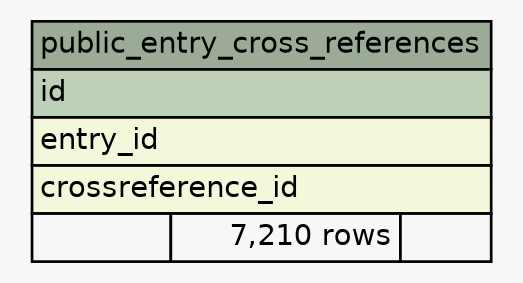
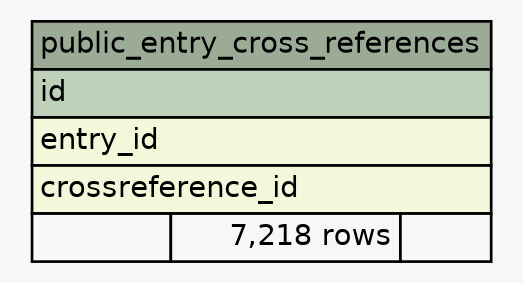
node "public_entry_cross_references": text "7,210 rows" -> "7,218 rows"
